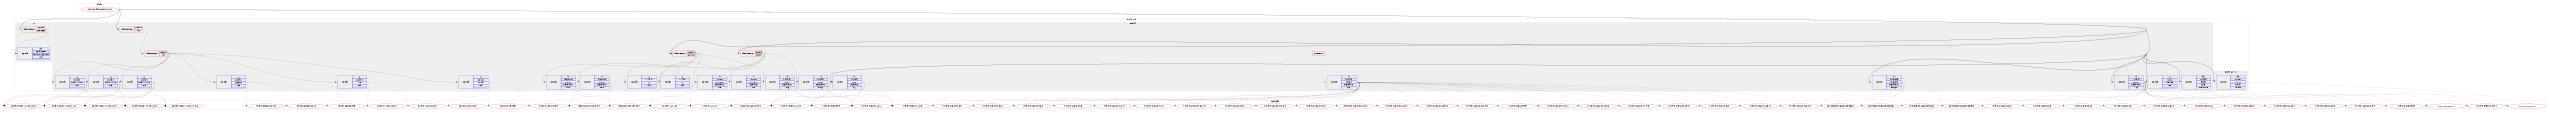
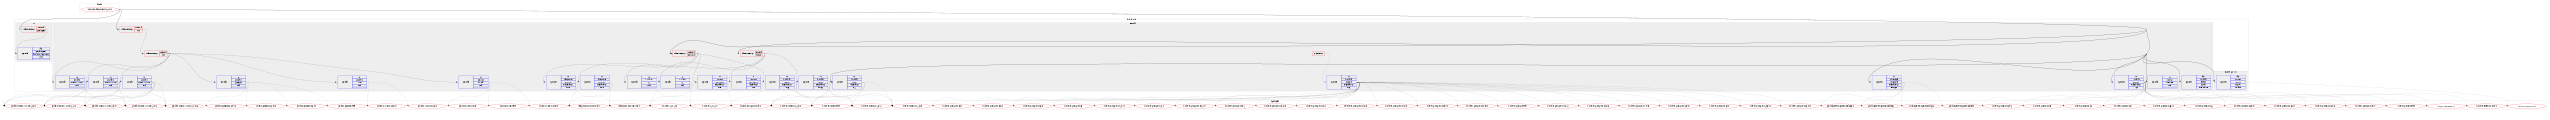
node "app-text/asciidoc-8.6.9-r6": added
